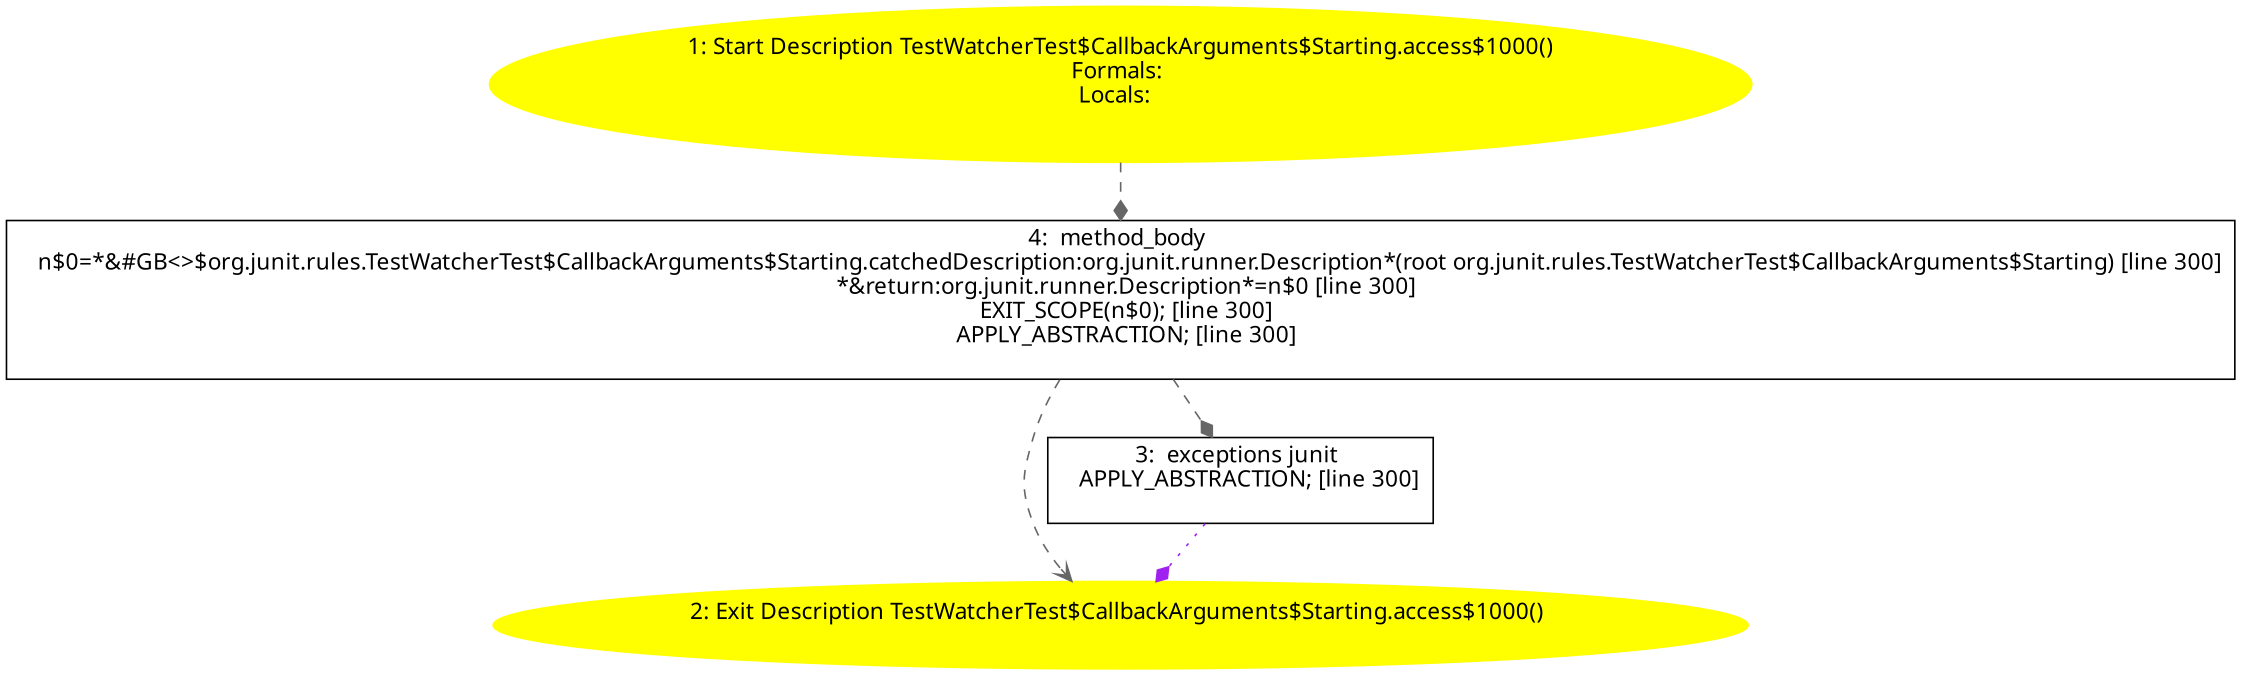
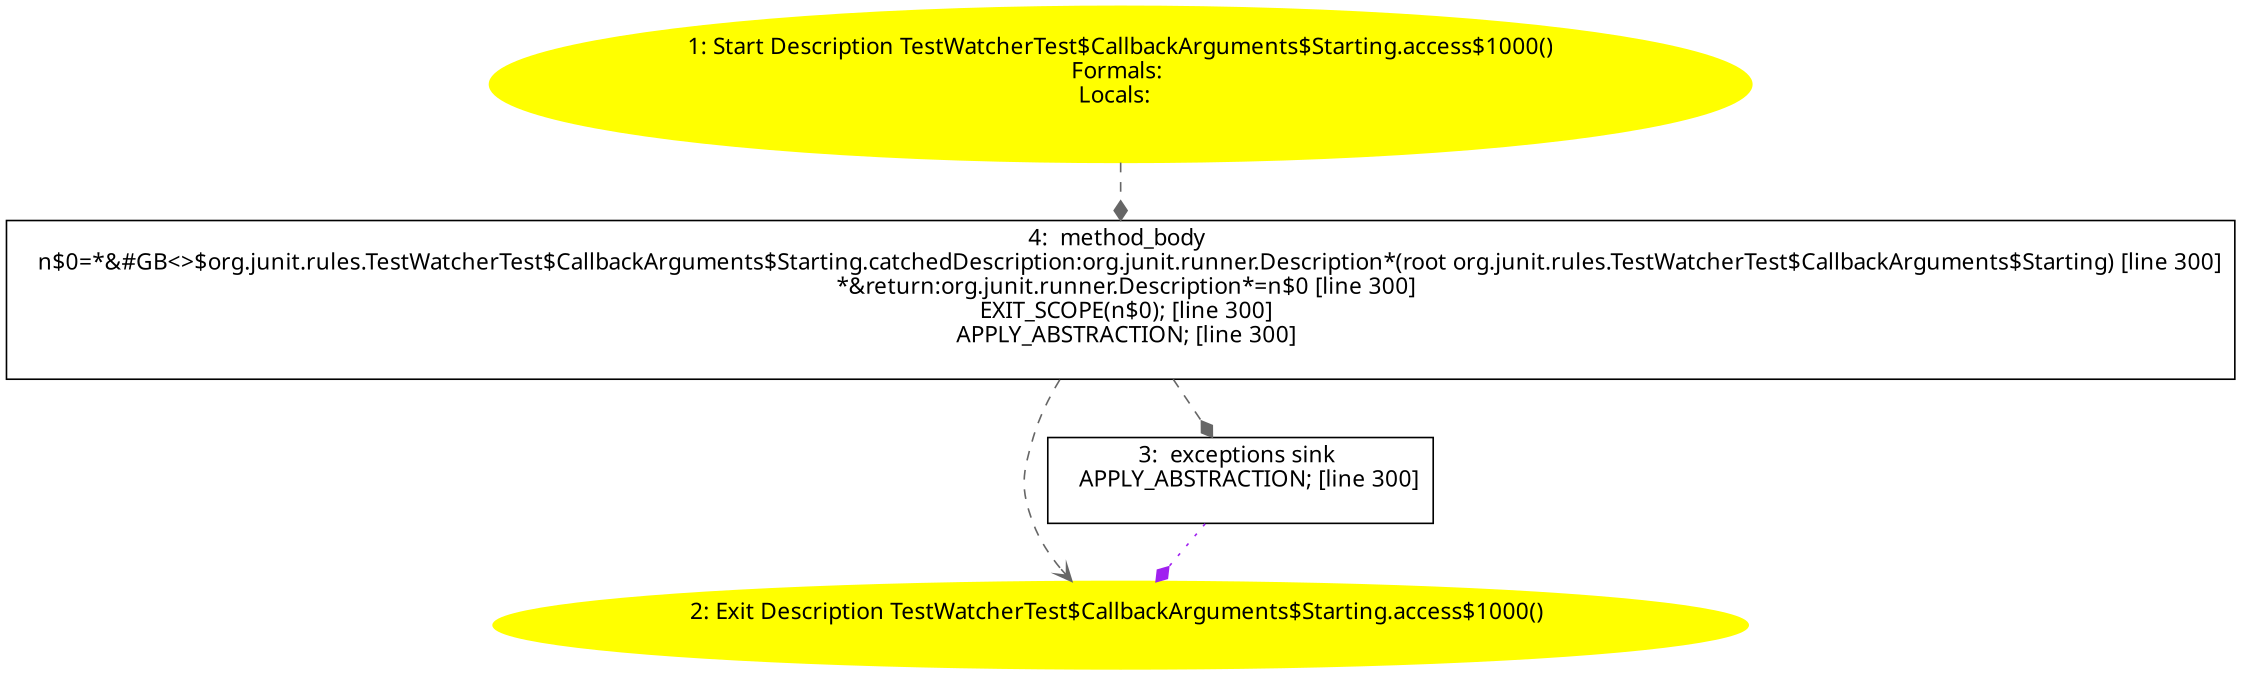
node "3:  exceptions junit APPLY_ABSTRACTION; [line 300]": label "3:  exceptions junit APPLY_ABSTRACTION; [line 300]" -> "3:  exceptions sink APPLY_ABSTRACTION; [line 300]"
